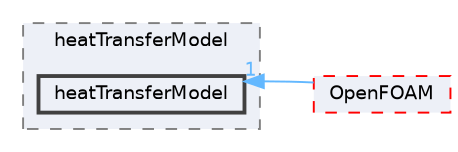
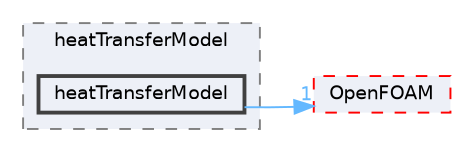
edge "OpenFOAM" -> "heatTransferModel": reversed
